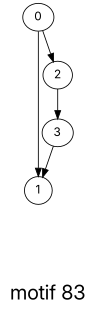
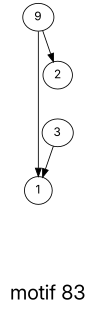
node "0": label "0" -> "9"
edge "2" -> "3": removed
